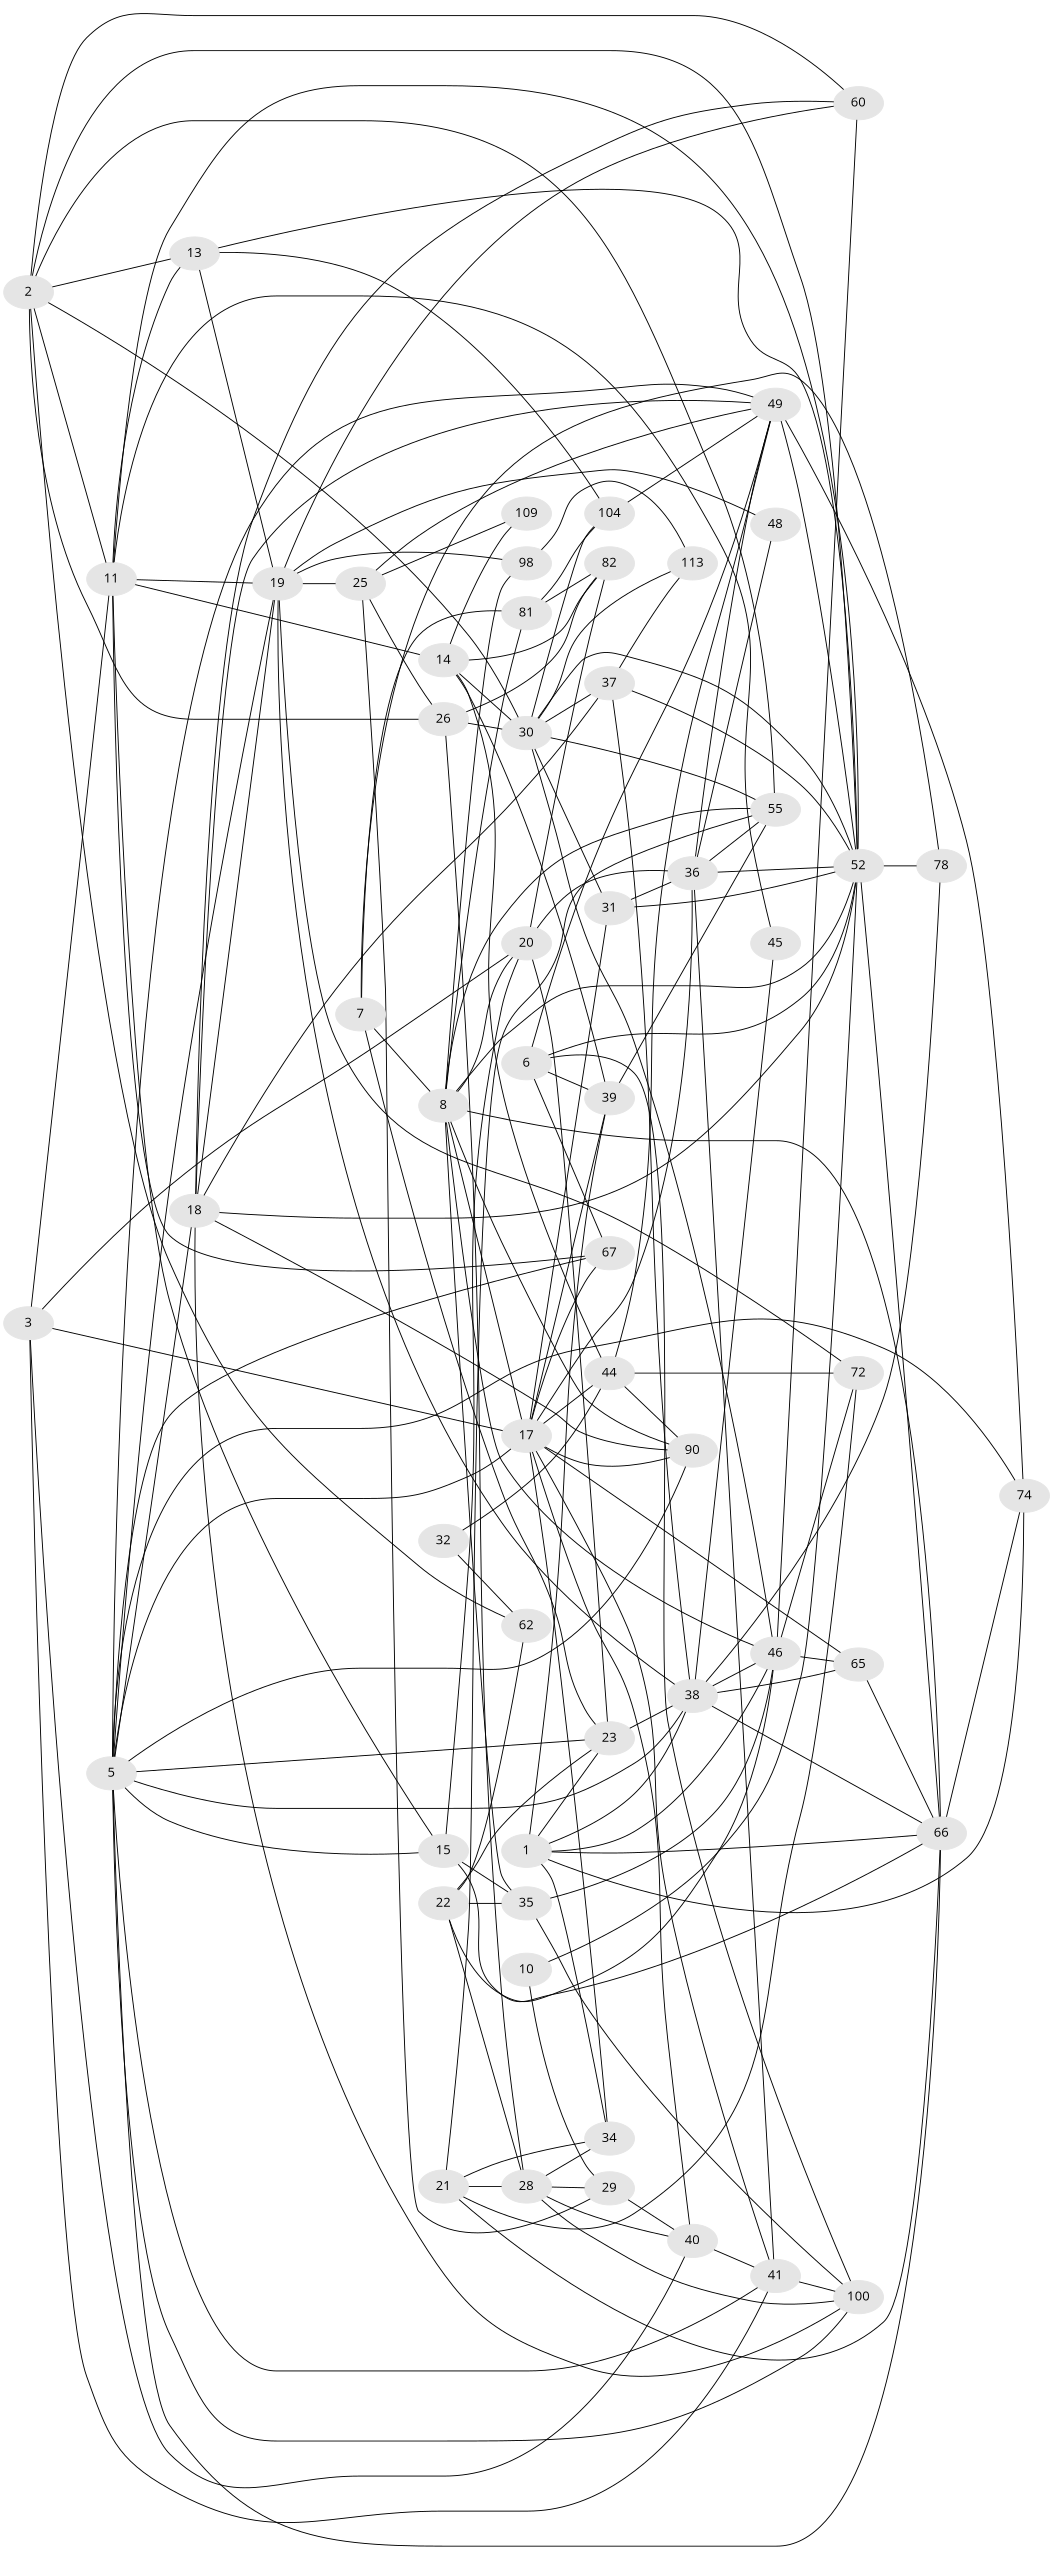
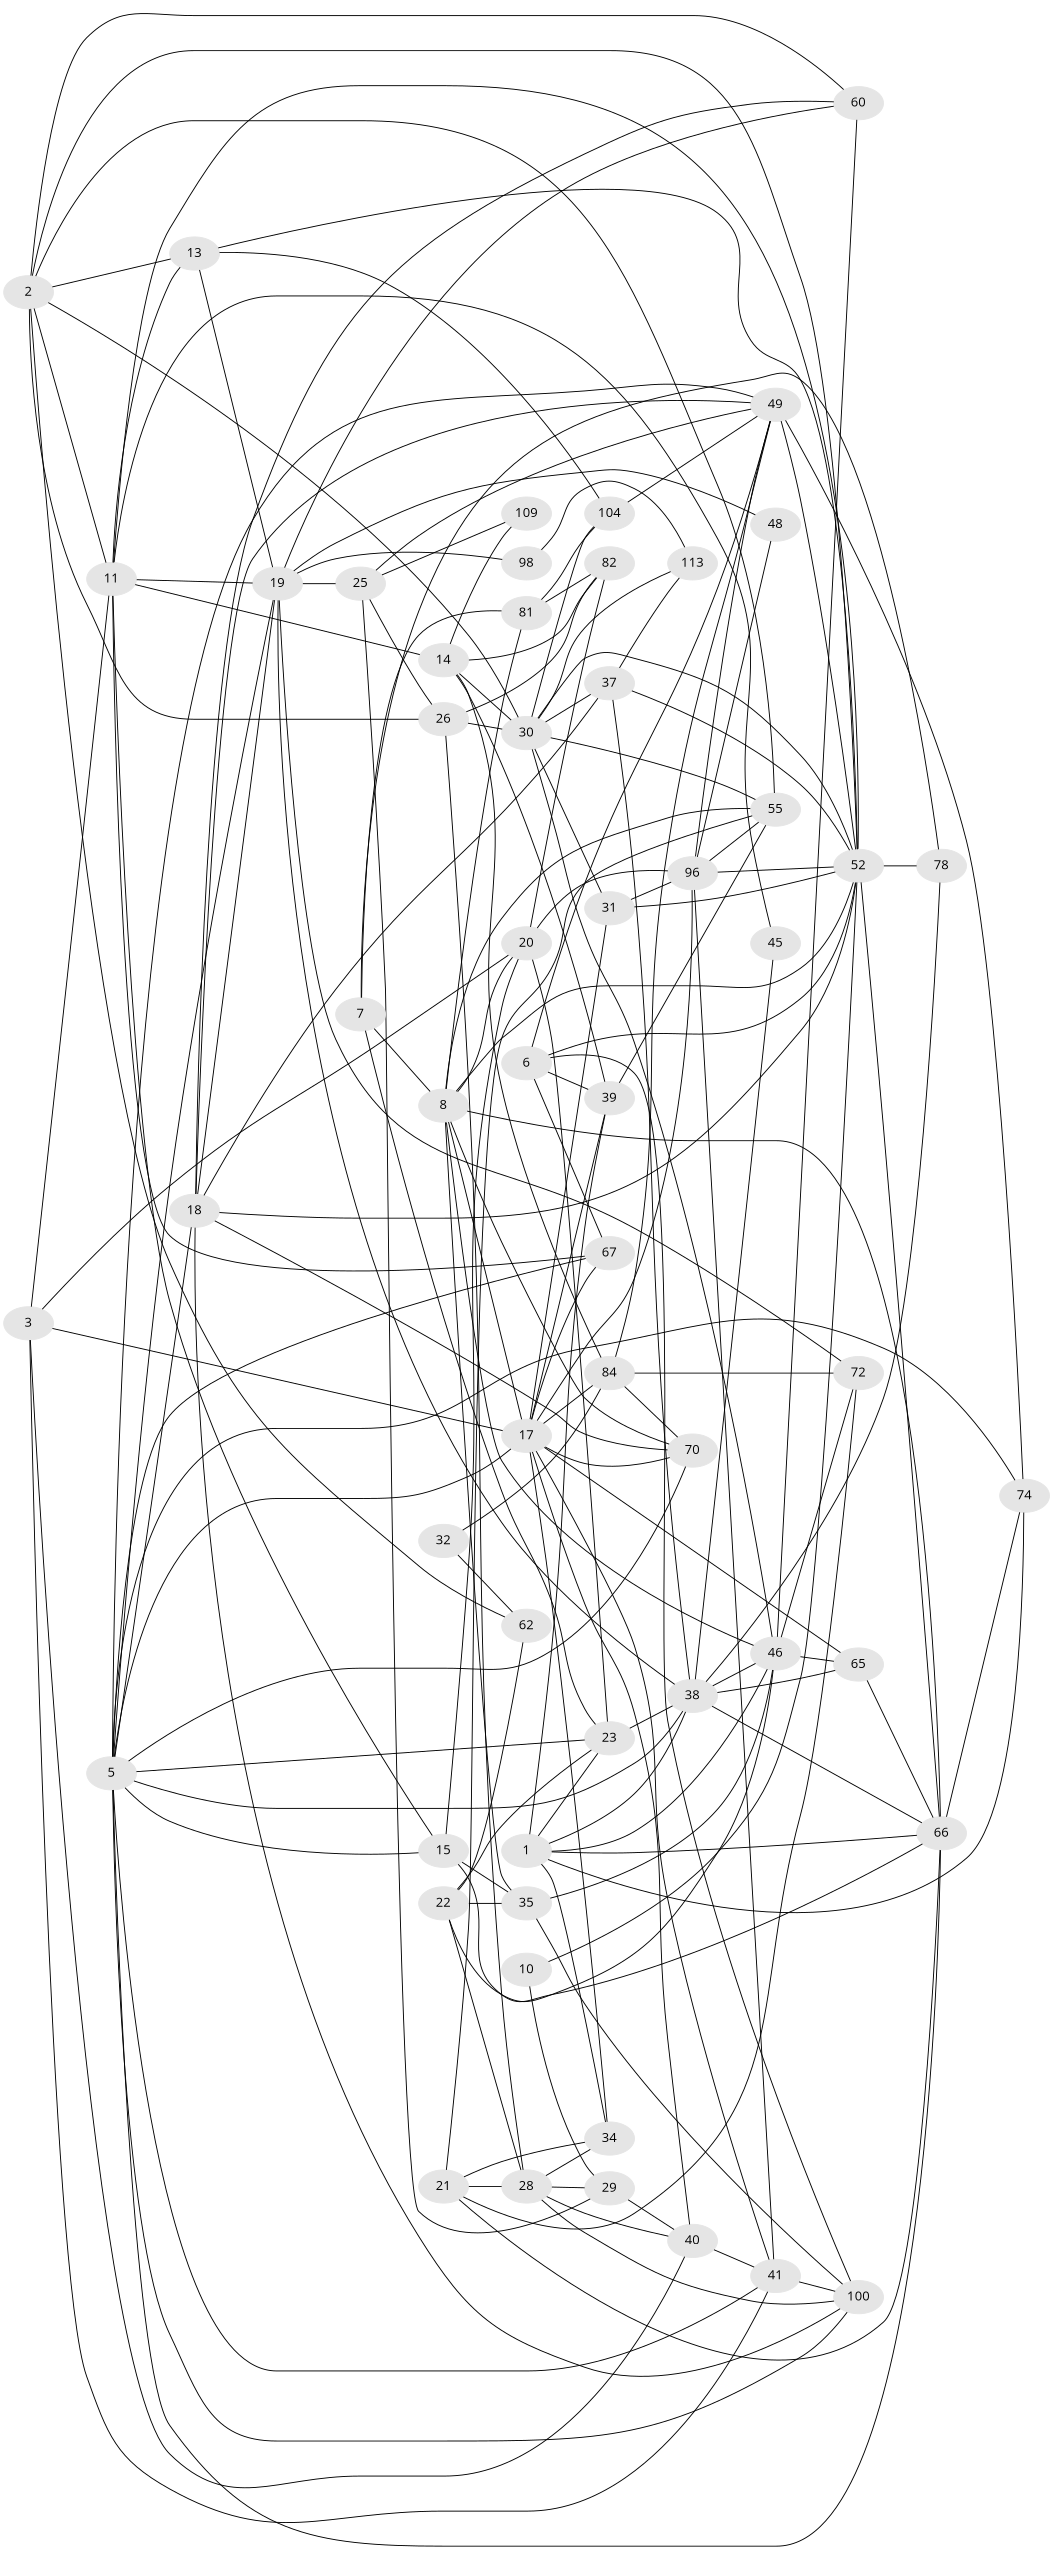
edge "98" -- "8": removed
node "36": label "36" -> "96"
node "44": label "44" -> "84"
node "90": label "90" -> "70"
